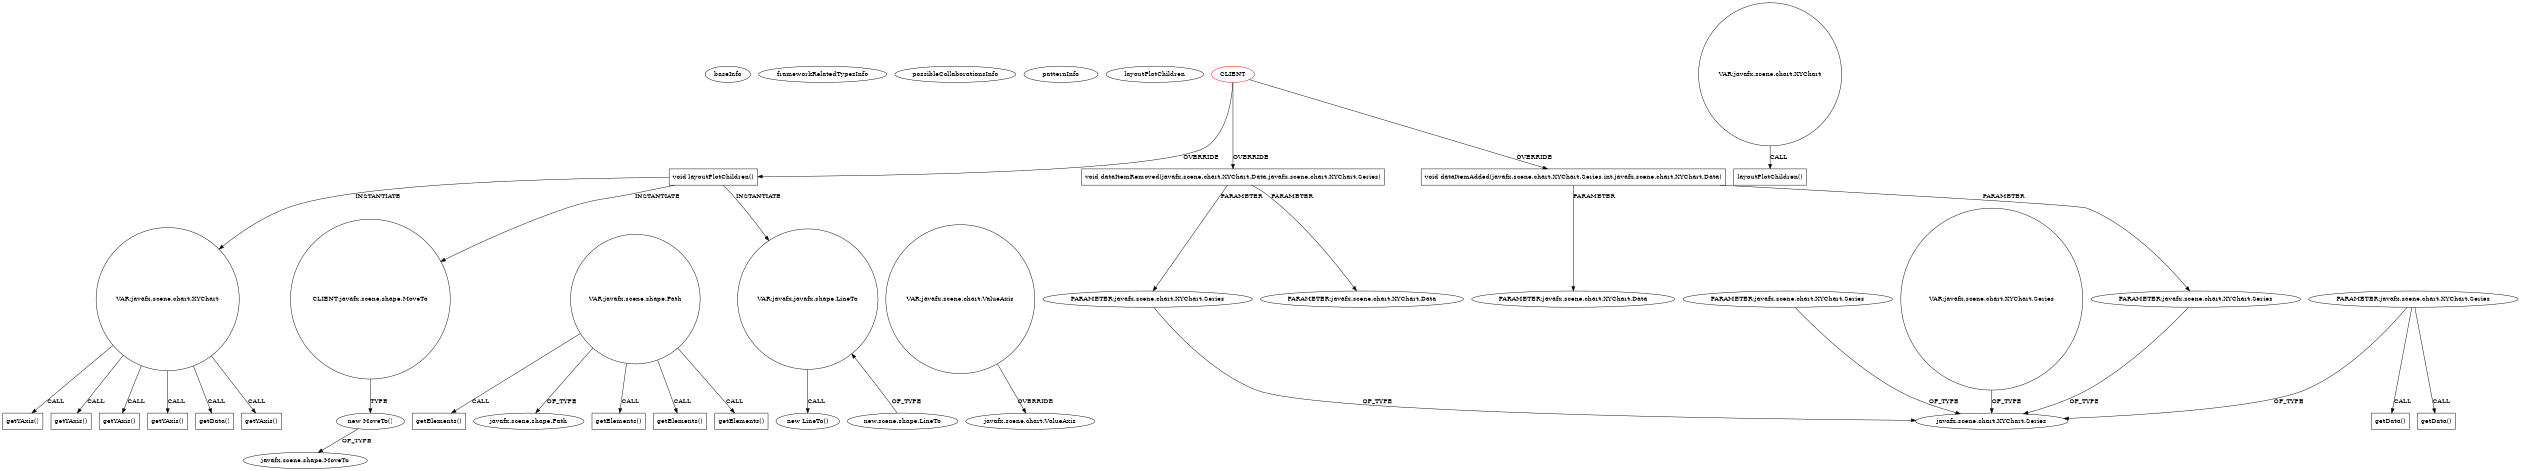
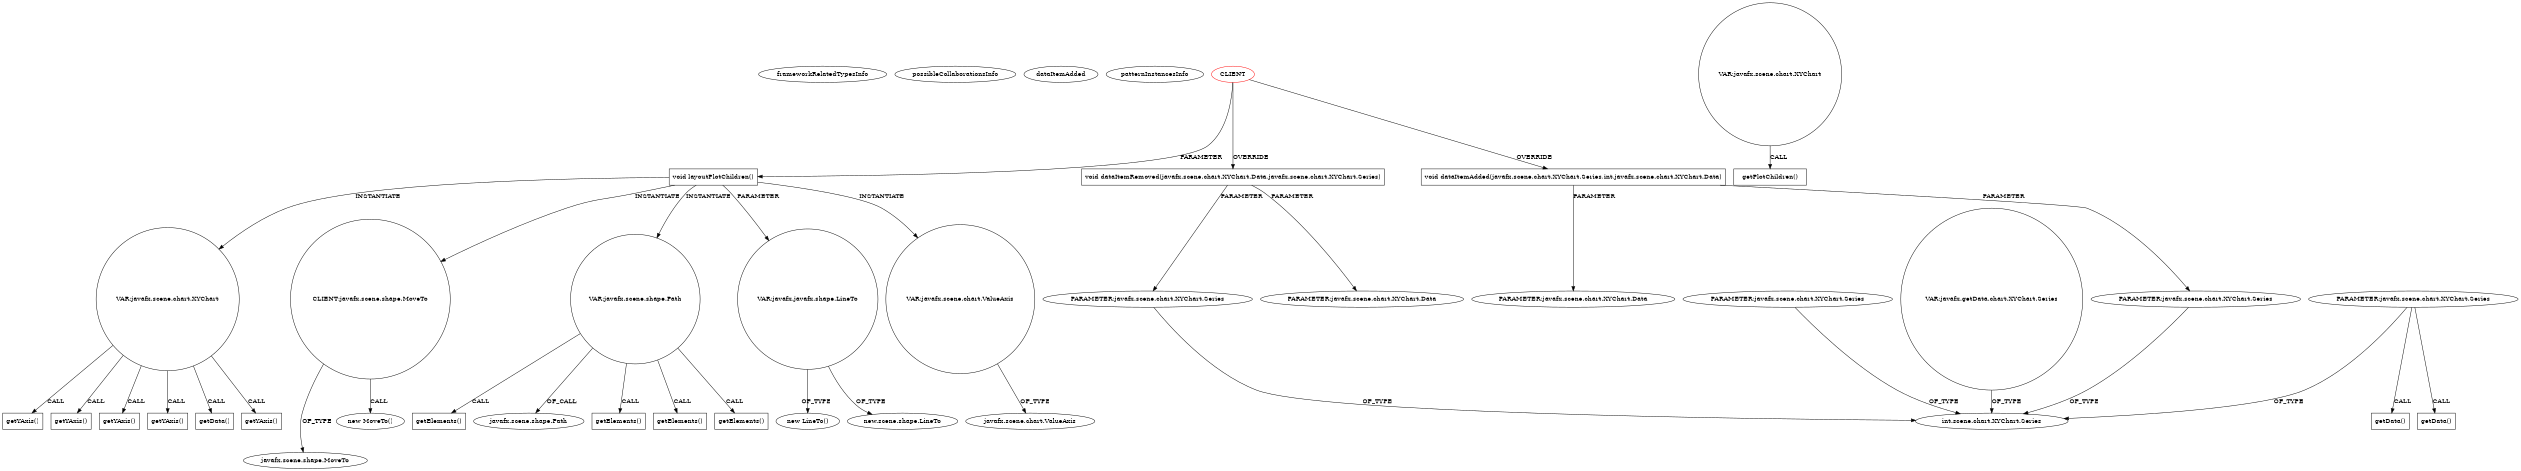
node "baseInfo": removed
node "patternInfo": label "patternInfo" -> "dataItemAdded"
node "layoutPlotChildren": label "layoutPlotChildren" -> "patternInstancesInfo"
edge "CLIENT" -> "void layoutPlotChildren()": label "OVERRIDE" -> "PARAMETER"
node "layoutPlotChildren()": label "layoutPlotChildren()" -> "getPlotChildren()"
edge "void layoutPlotChildren()" -> "VAR:javafx.scene.chart.ValueAxis": added, label "INSTANTIATE"
edge "void layoutPlotChildren()" -> "VAR:javafx.javafx.shape.LineTo": label "INSTANTIATE" -> "PARAMETER"
edge "void layoutPlotChildren()" -> "VAR:javafx.scene.shape.Path": added, label "INSTANTIATE"
node "VAR:javafx.scene.chart.XYChart.Series": label "VAR:javafx.scene.chart.XYChart.Series" -> "VAR:javafx.getData.chart.XYChart.Series"
edge "new.scene.shape.LineTo" -> "VAR:javafx.javafx.shape.LineTo": reversed
edge "CLIENT:javafx.scene.shape.MoveTo" -> "new MoveTo()": label "TYPE" -> "CALL"
edge "VAR:javafx.scene.shape.Path" -> "javafx.scene.shape.Path": label "OF_TYPE" -> "OF_CALL"
edge "VAR:javafx.javafx.shape.LineTo" -> "new LineTo()": label "CALL" -> "OF_TYPE"
edge "VAR:javafx.scene.chart.ValueAxis" -> "javafx.scene.chart.ValueAxis": label "OVERRIDE" -> "OF_TYPE"
node "javafx.scene.chart.XYChart.Series": label "javafx.scene.chart.XYChart.Series" -> "int.scene.chart.XYChart.Series"
edge "new MoveTo()" -> "javafx.scene.shape.MoveTo": now "CLIENT:javafx.scene.shape.MoveTo" -> "javafx.scene.shape.MoveTo"
